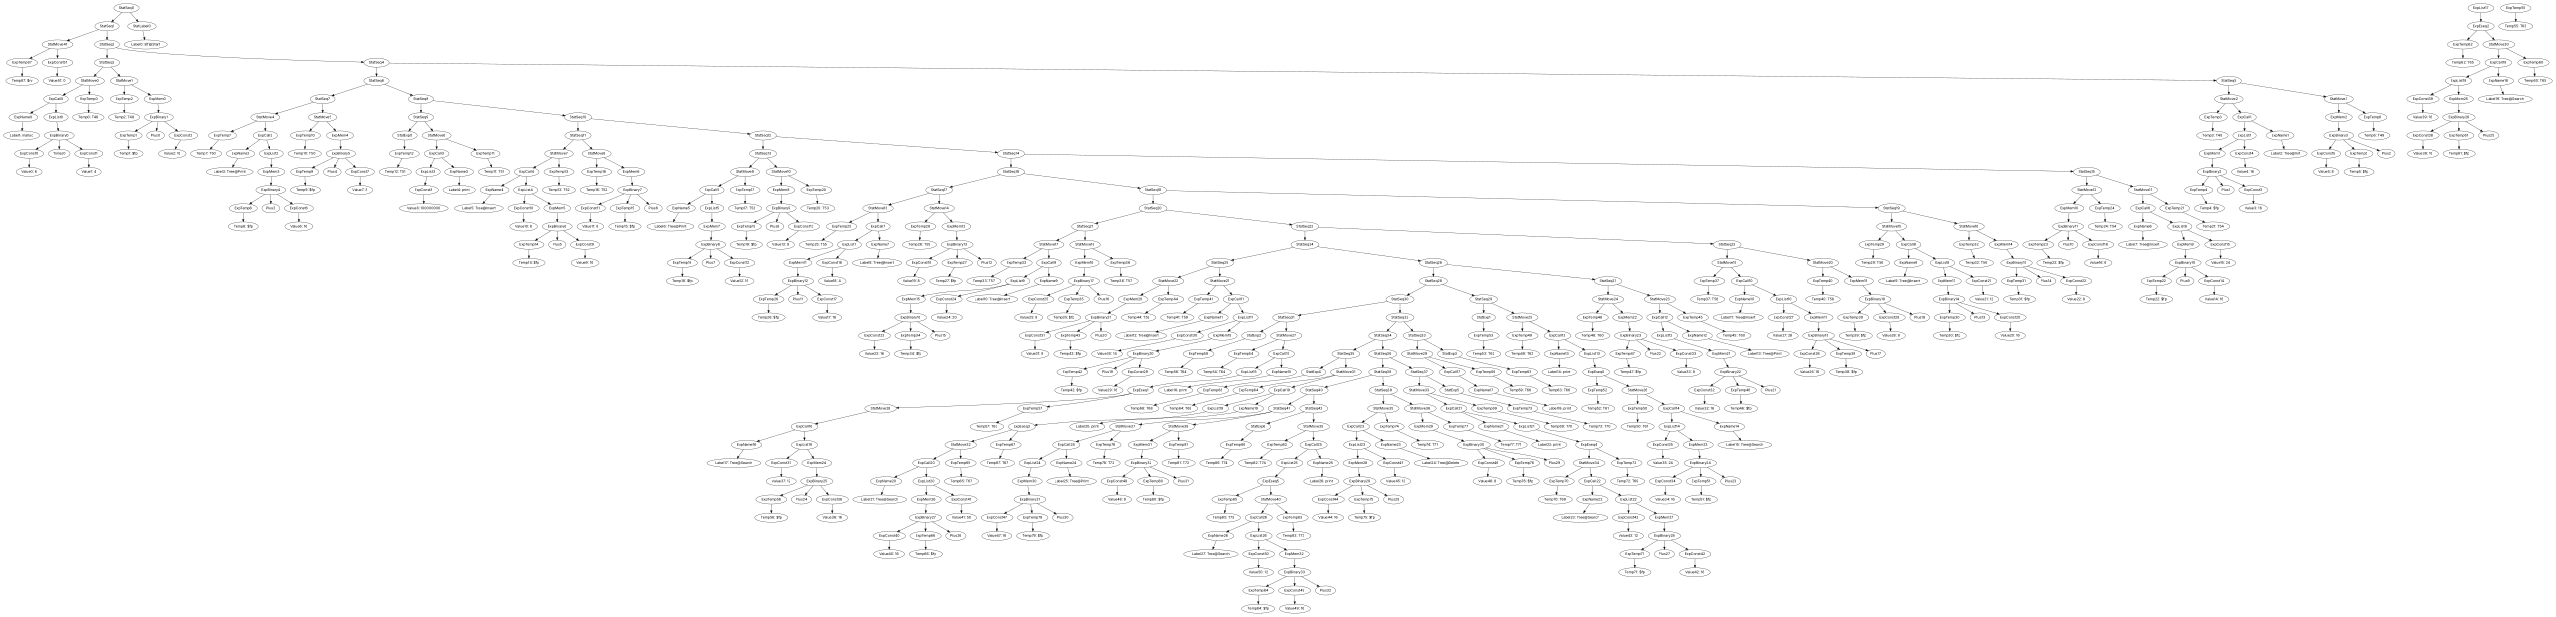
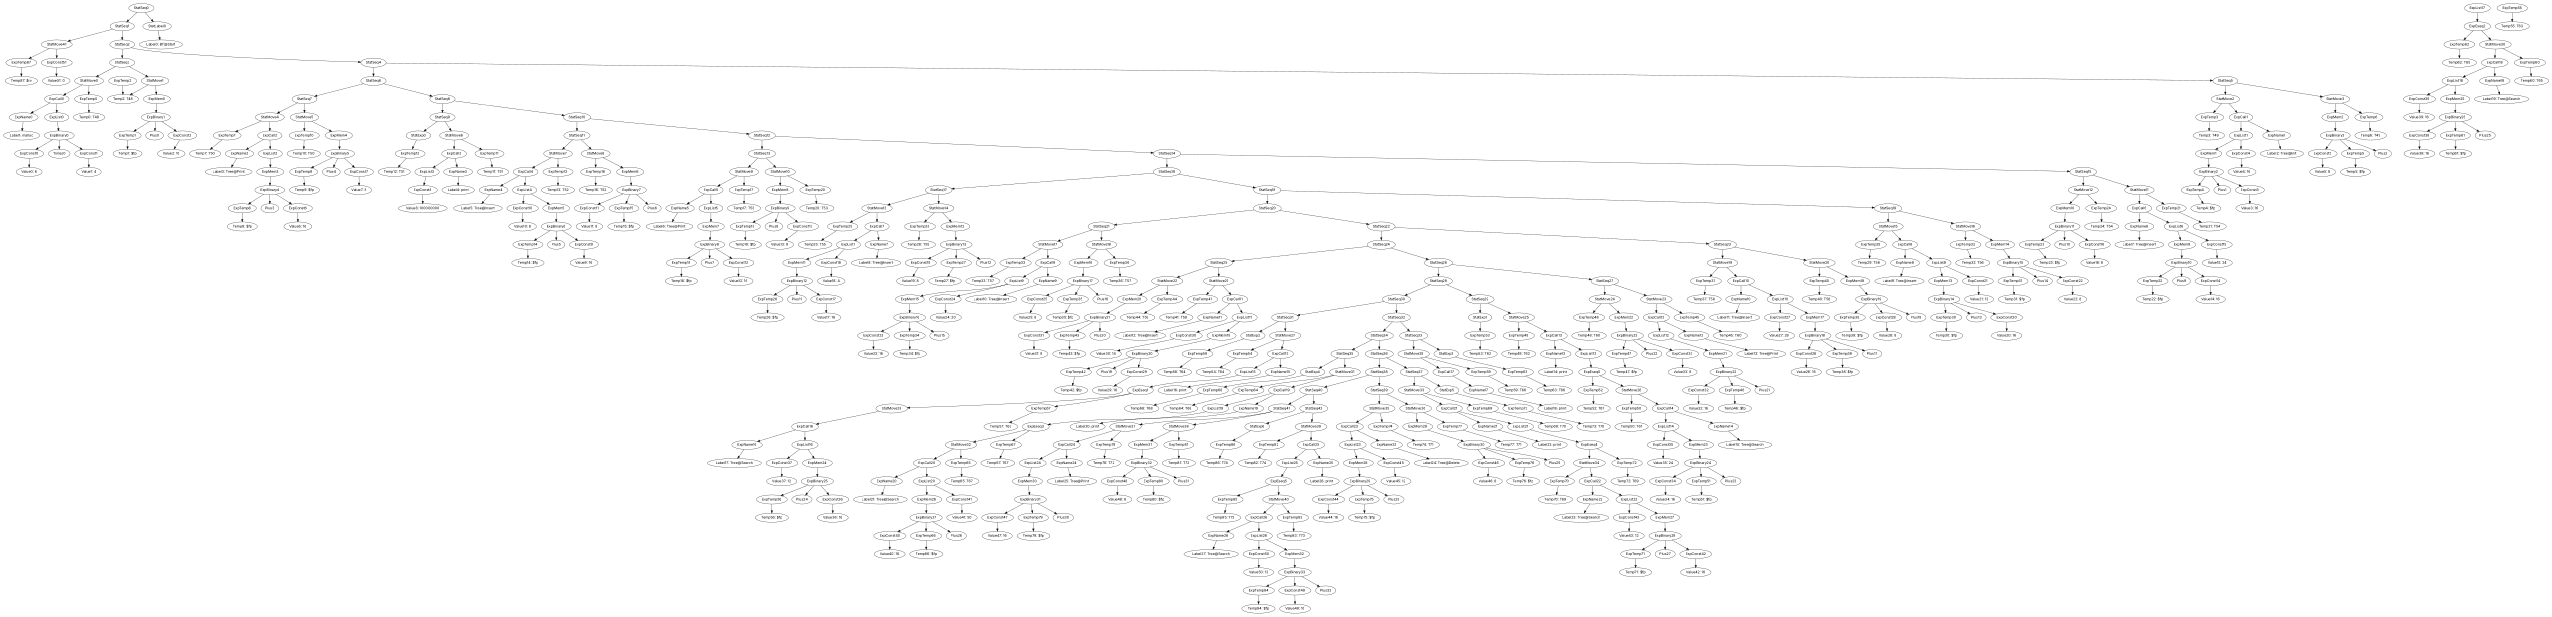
edge "StatMove1" -> "ExpTemp2": now "StatMove1" -> "Temp2: T48"
